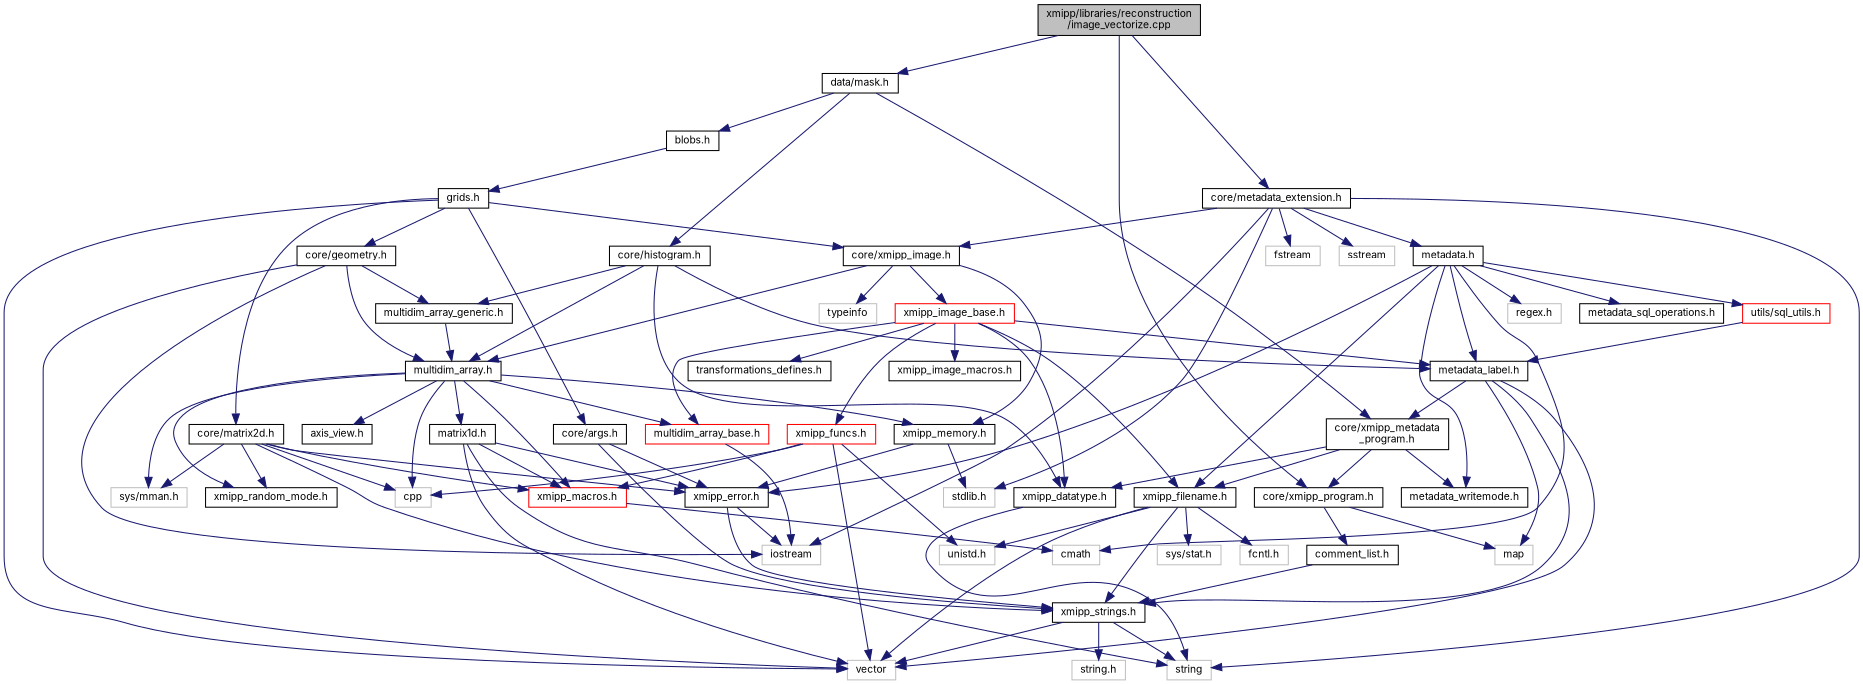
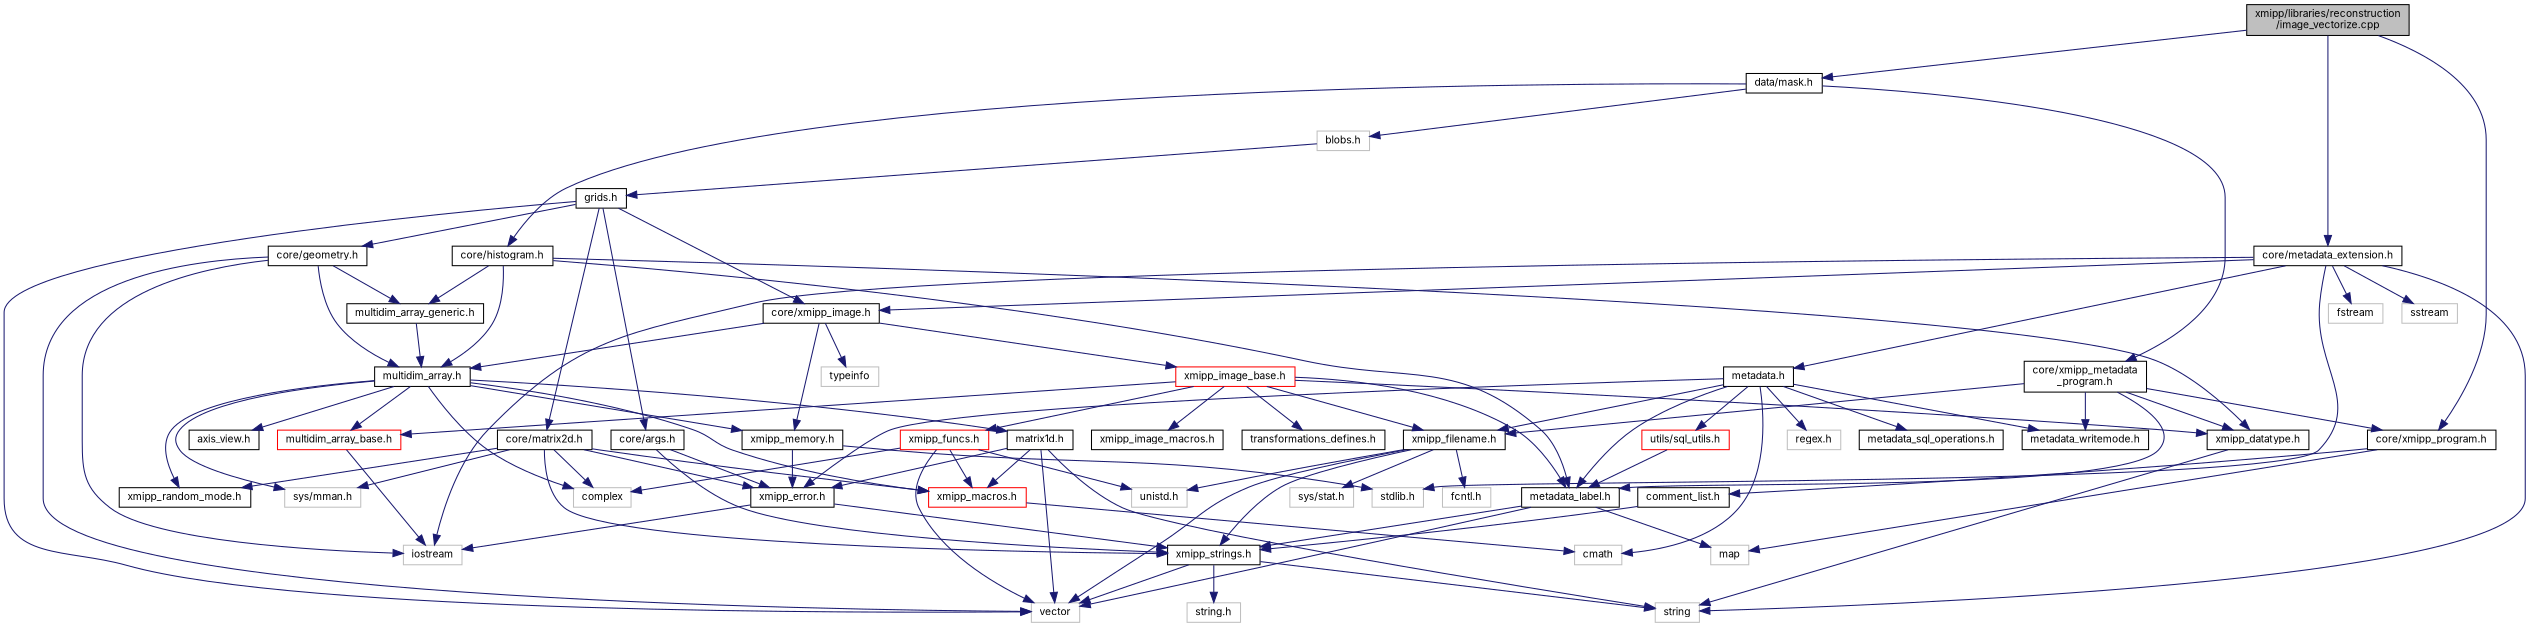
node "blobs.h": color black -> grey75
edge "metadata_label.h" -> "core/xmipp_metadata _program.h": reversed
node "cpp": label "cpp" -> "complex"
